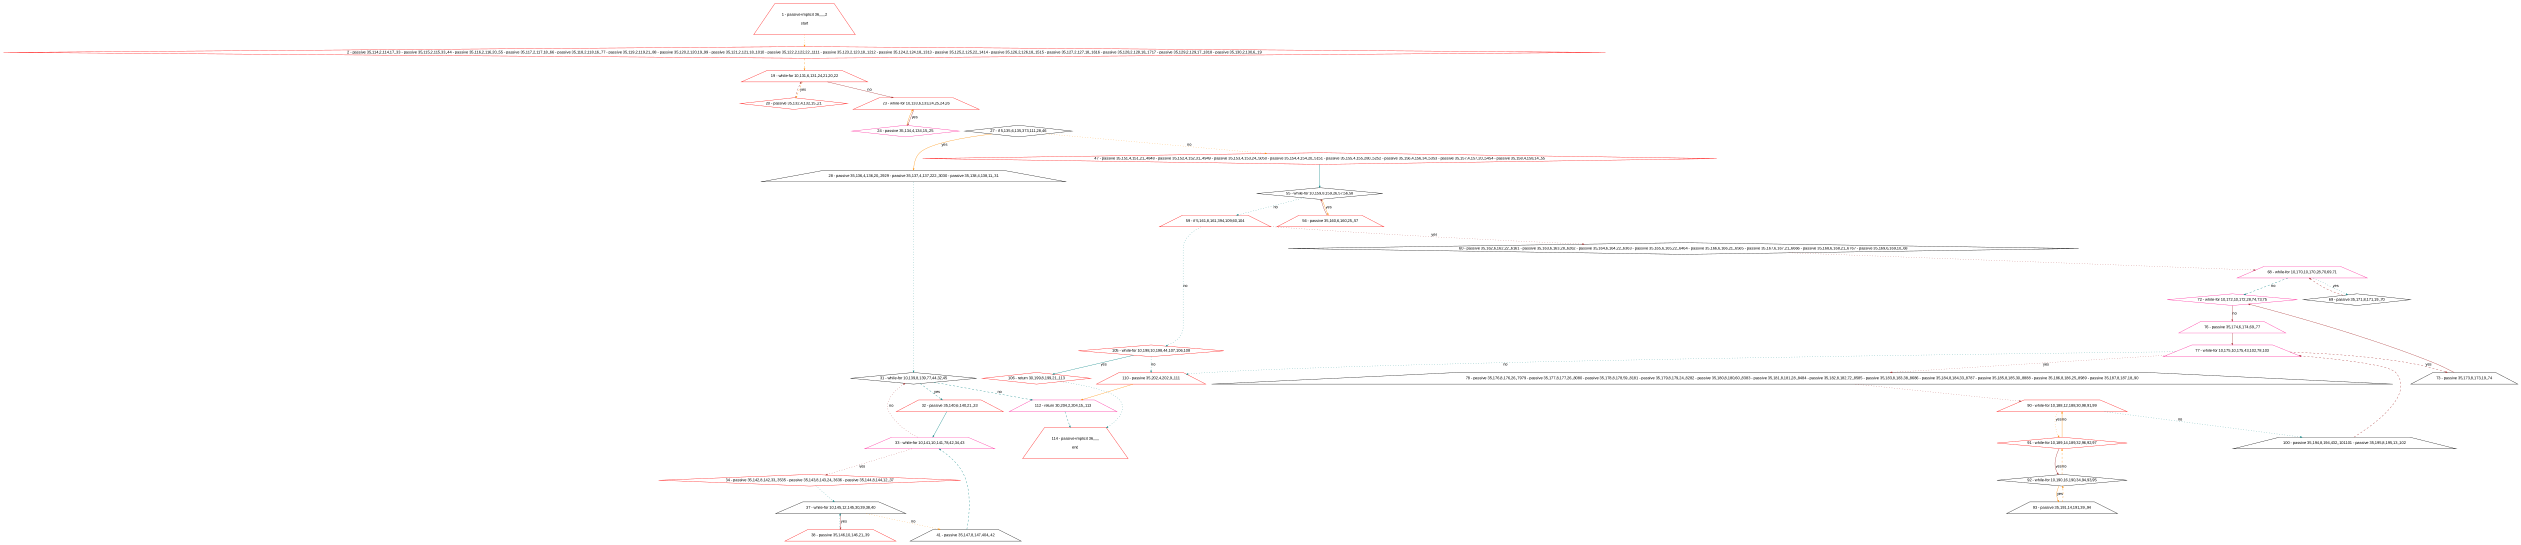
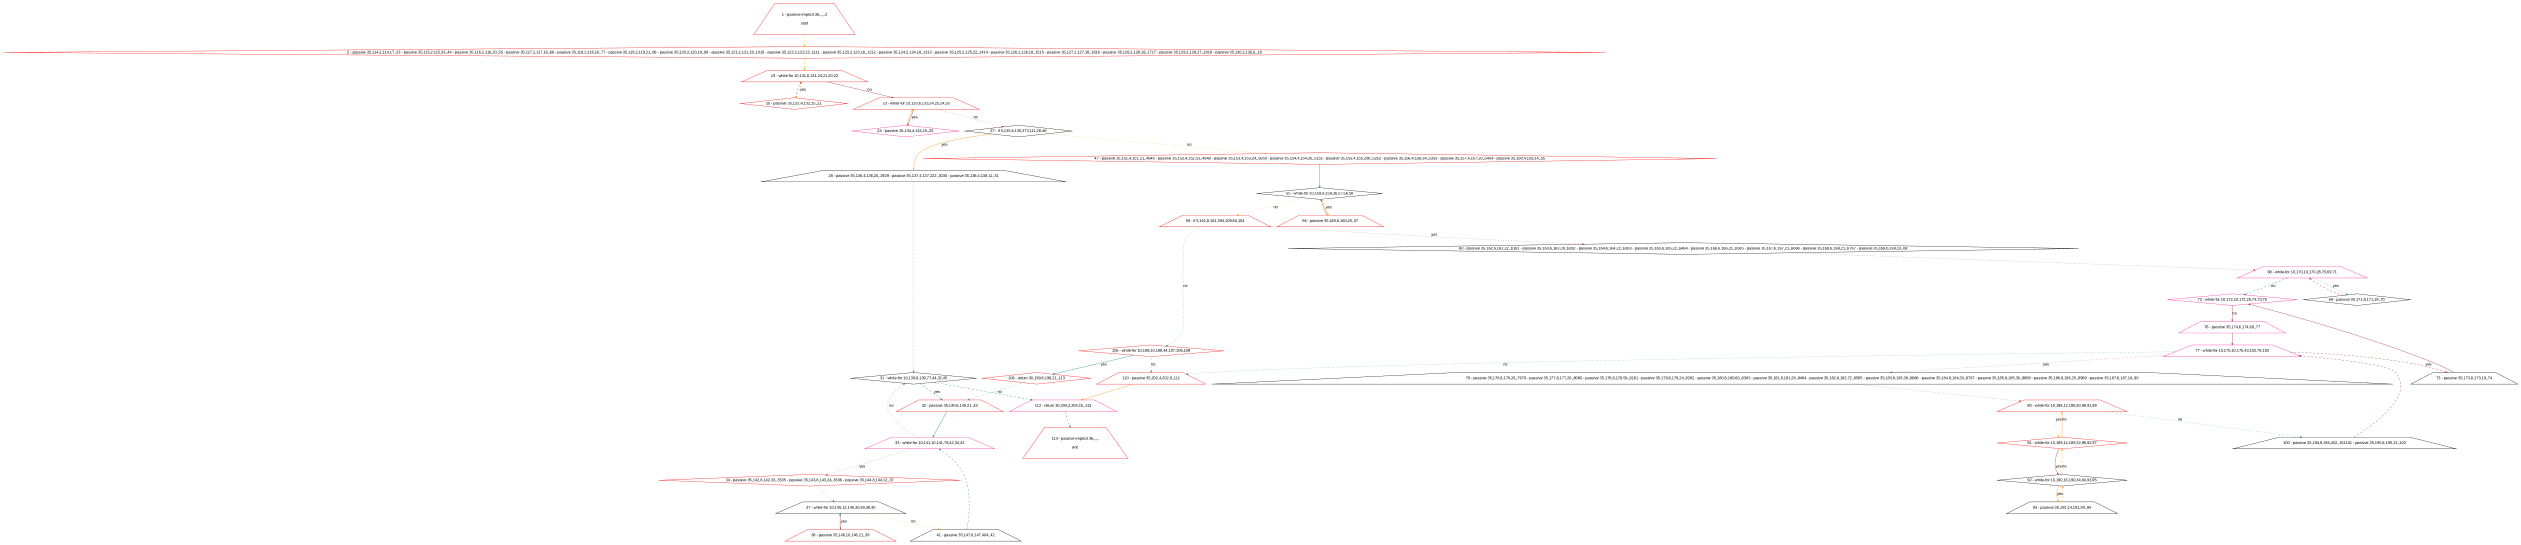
edge "23 - while-for 10,133,6,133,24,25,24,26" -> "27 - if 5,135,6,135,373,111,28,46": added, label "no"
edge "55 - while-for 10,159,8,159,26,57,56,58" -> "59 - if 5,161,8,161,394,109,60,104": color teal -> darkorange
edge "106 - return 30,199,8,199,21,,113" -> "114 - passive-implicit 36,,,,,, end": now "106 - return 30,199,8,199,21,,113" -> "32 - passive 35,140,6,140,21,,33"
